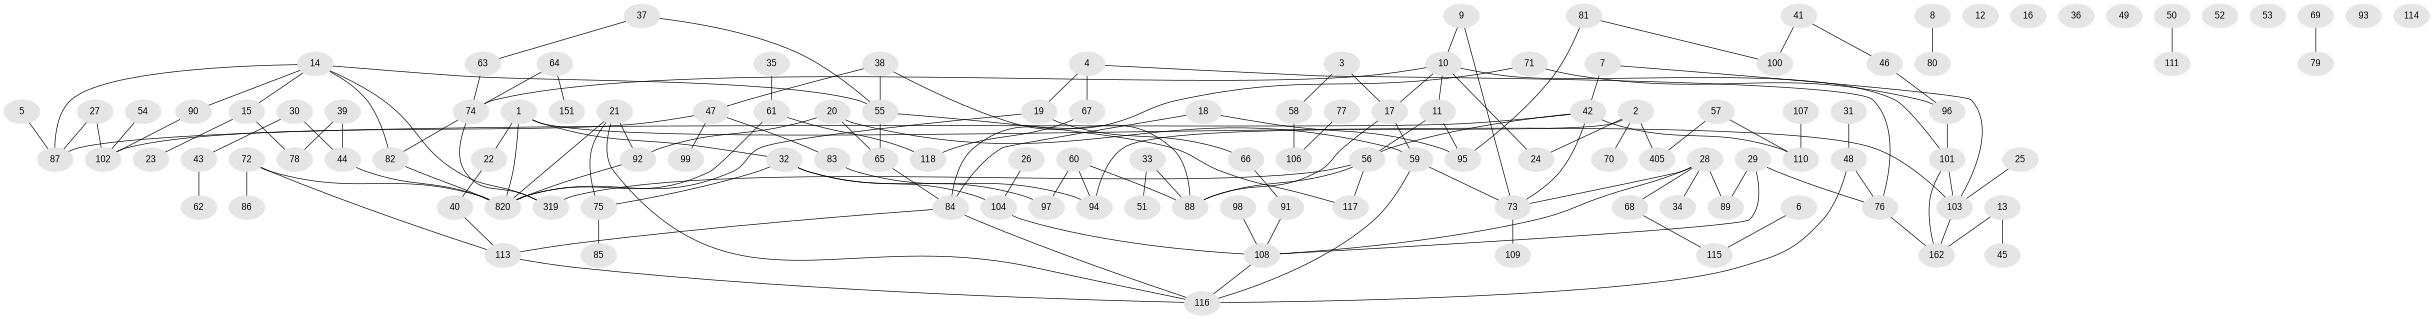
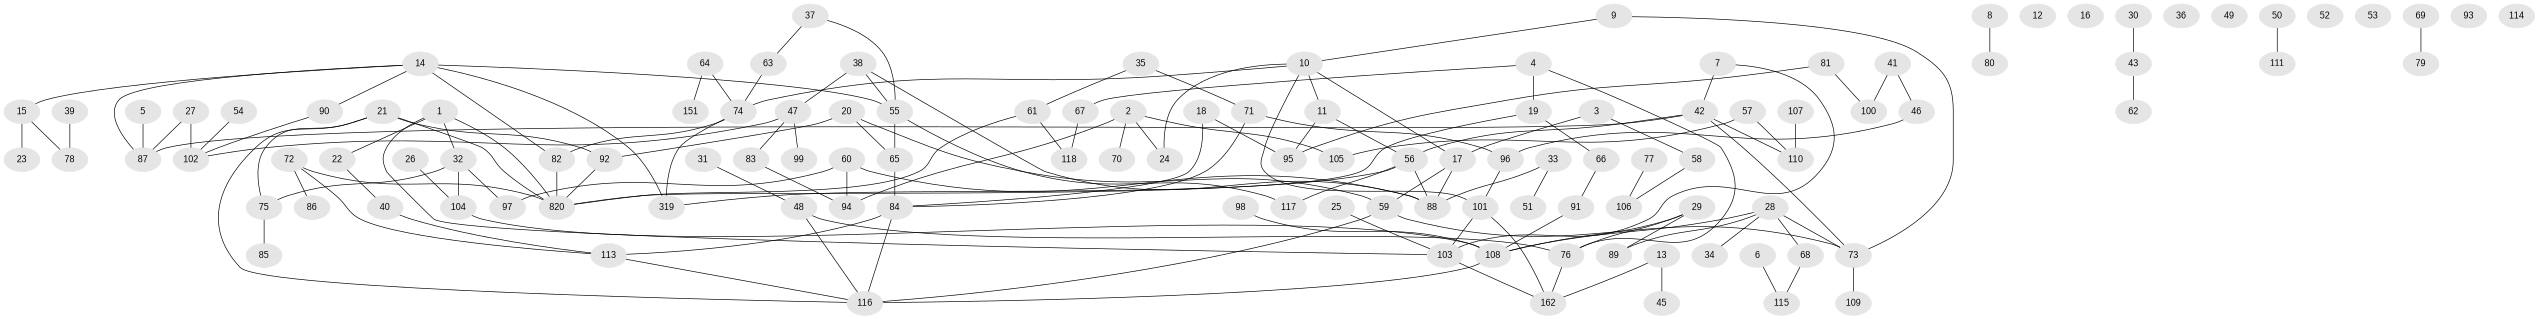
edge "35" -- "71": added
node "44": removed
node "405": label "405" -> "105"
